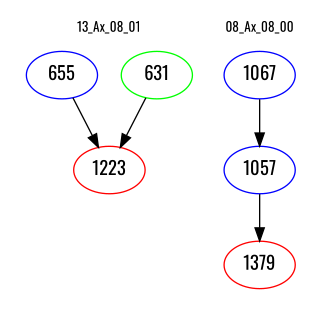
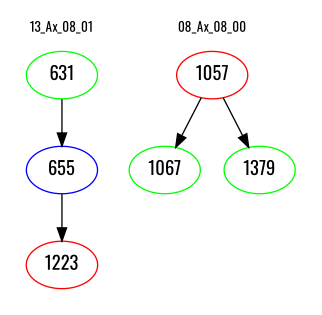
node "1067": color blue -> green
edge "1067" -> "1057": reversed
edge "631" -> "1223": now "631" -> "655"
node "1057": color blue -> red
node "1379": color red -> green
